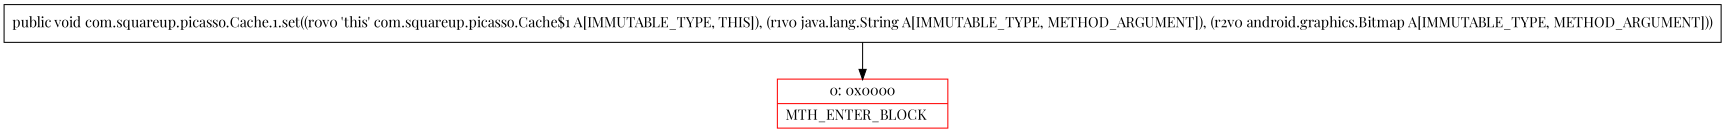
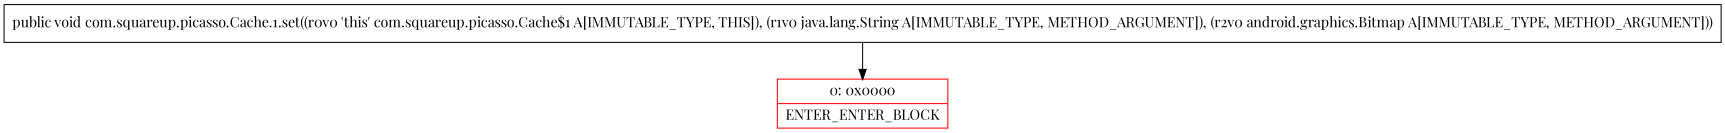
node "0: 0x0000": text "MTH_ENTER_BLOCK" -> "ENTER_ENTER_BLOCK"
